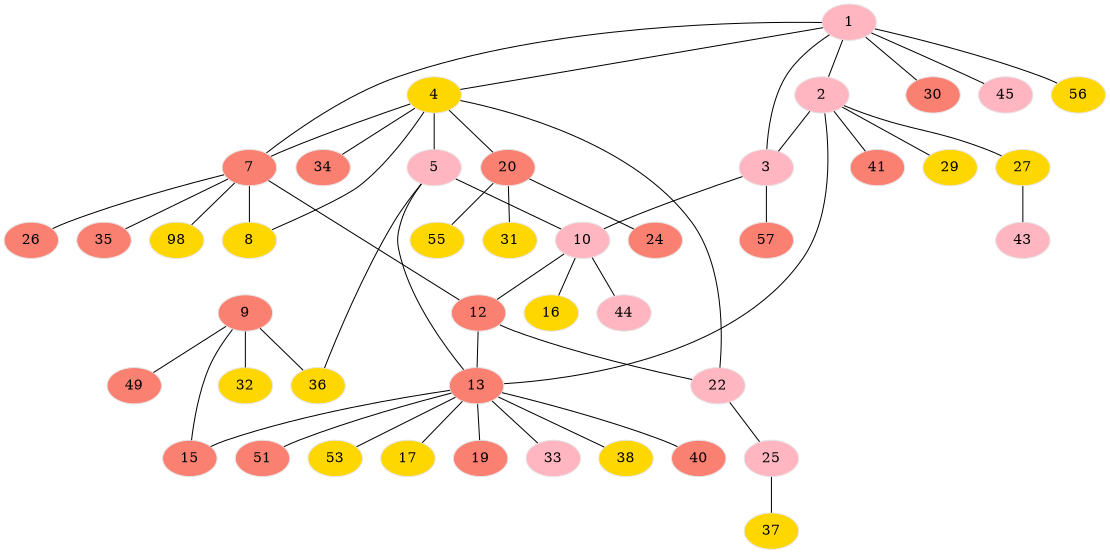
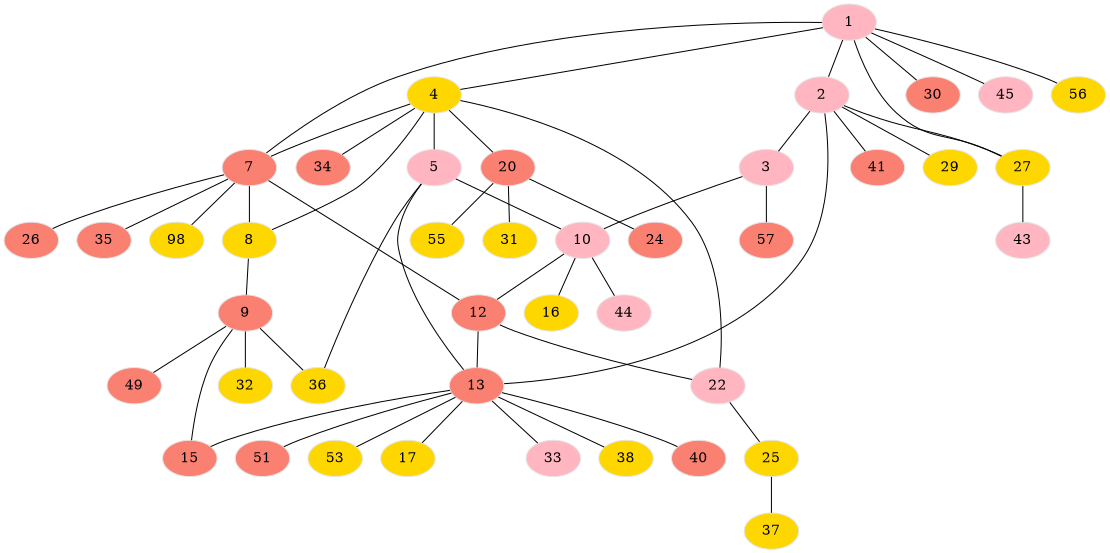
edge "1" -- "3": now "1" -- "27"
edge "8" -- "9": added
node "19": removed
node "25": fillcolor lightpink -> gold
